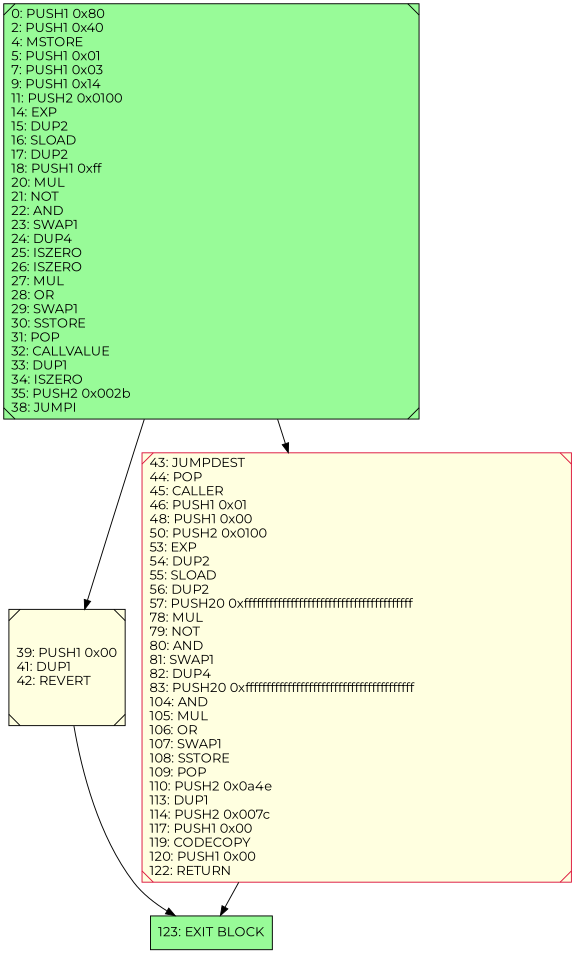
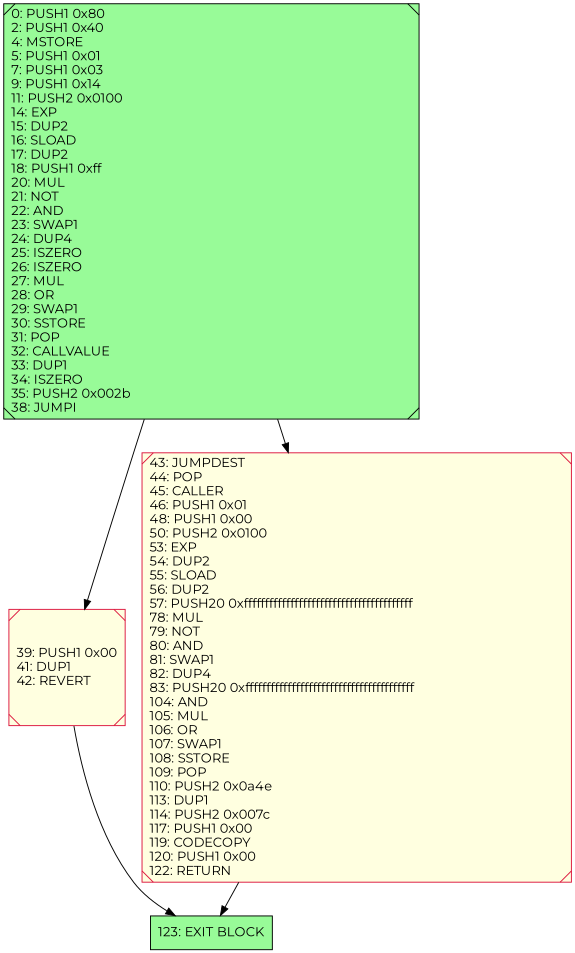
node "39: PUSH1 0x00 41: DUP1 42: REVERT": color black -> crimson
